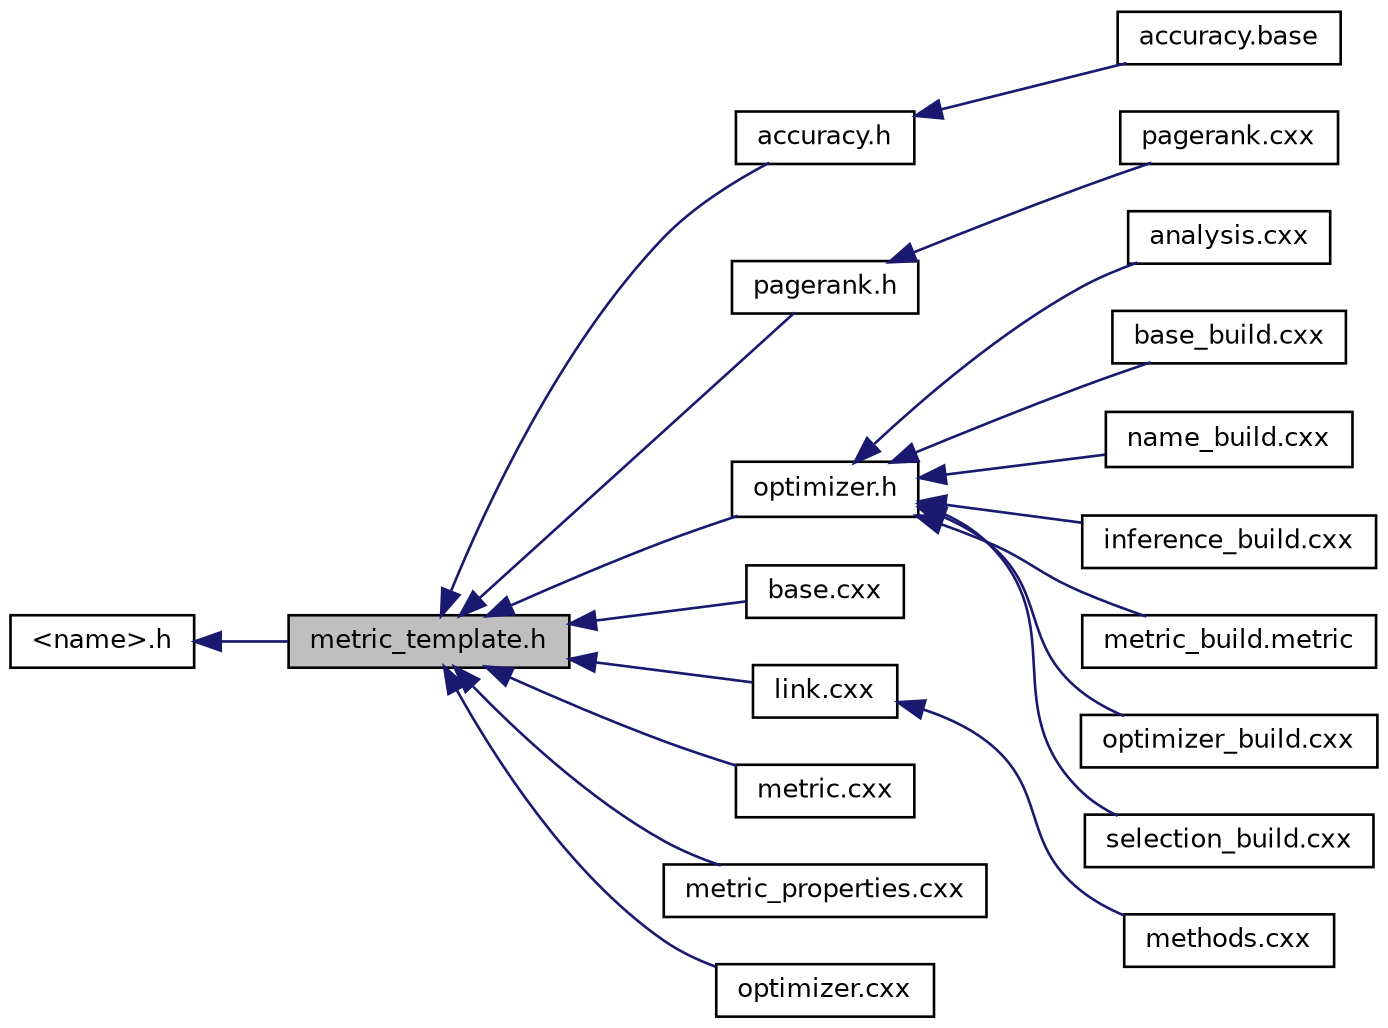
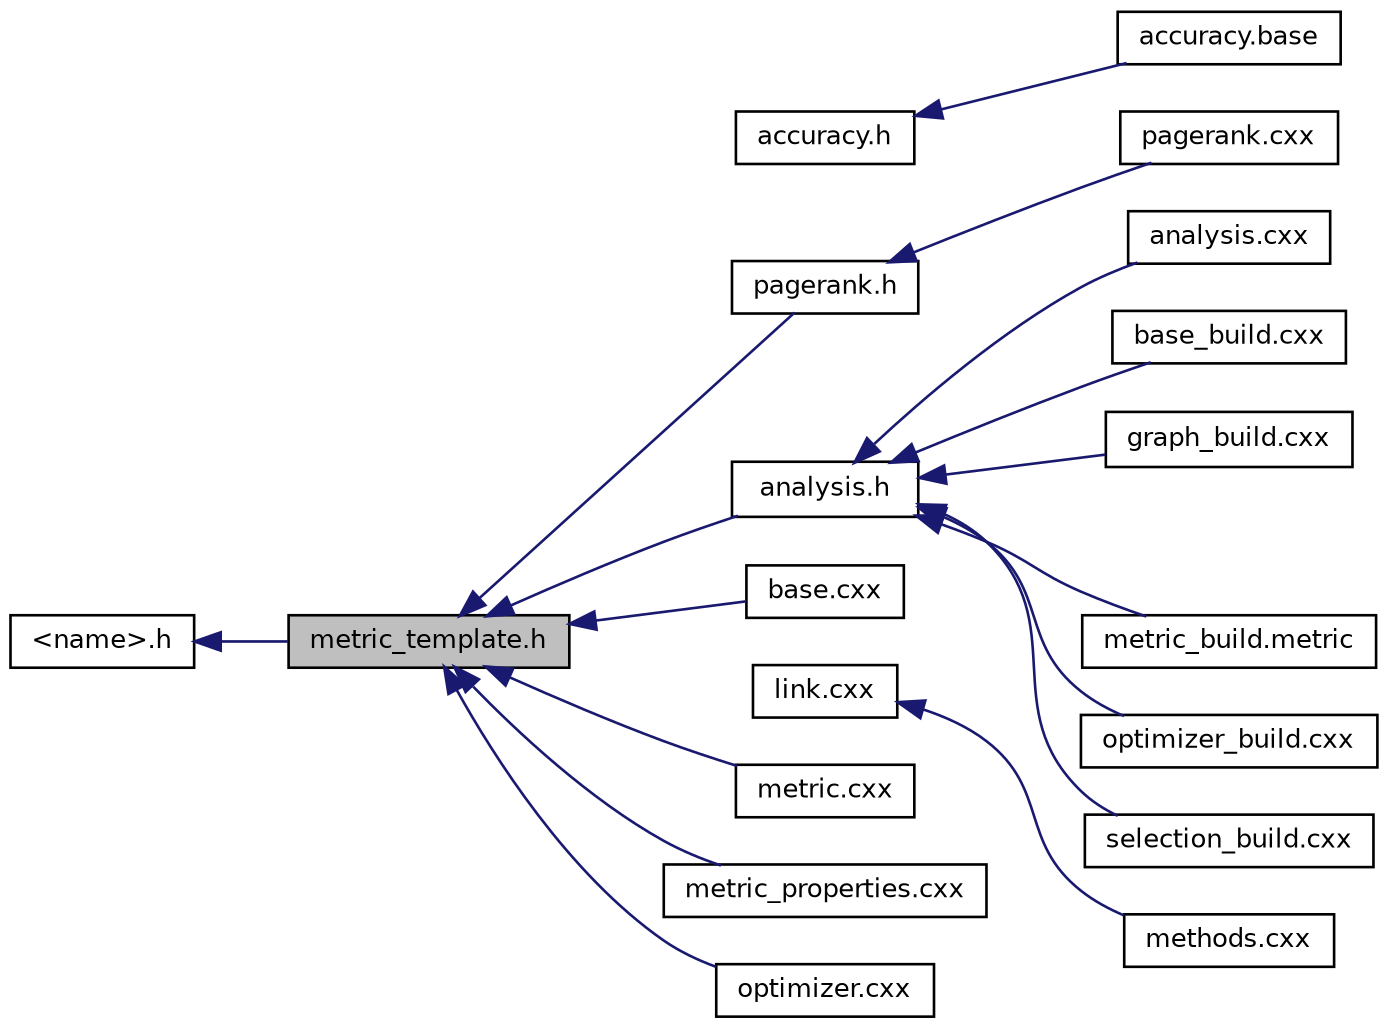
edge "accuracy.h" -> "metric_template.h": removed
node "name_build.cxx": label "name_build.cxx" -> "graph_build.cxx"
node "optimizer.h": label "optimizer.h" -> "analysis.h"
node "inference_build.cxx": removed
edge "link.cxx" -> "metric_template.h": removed
